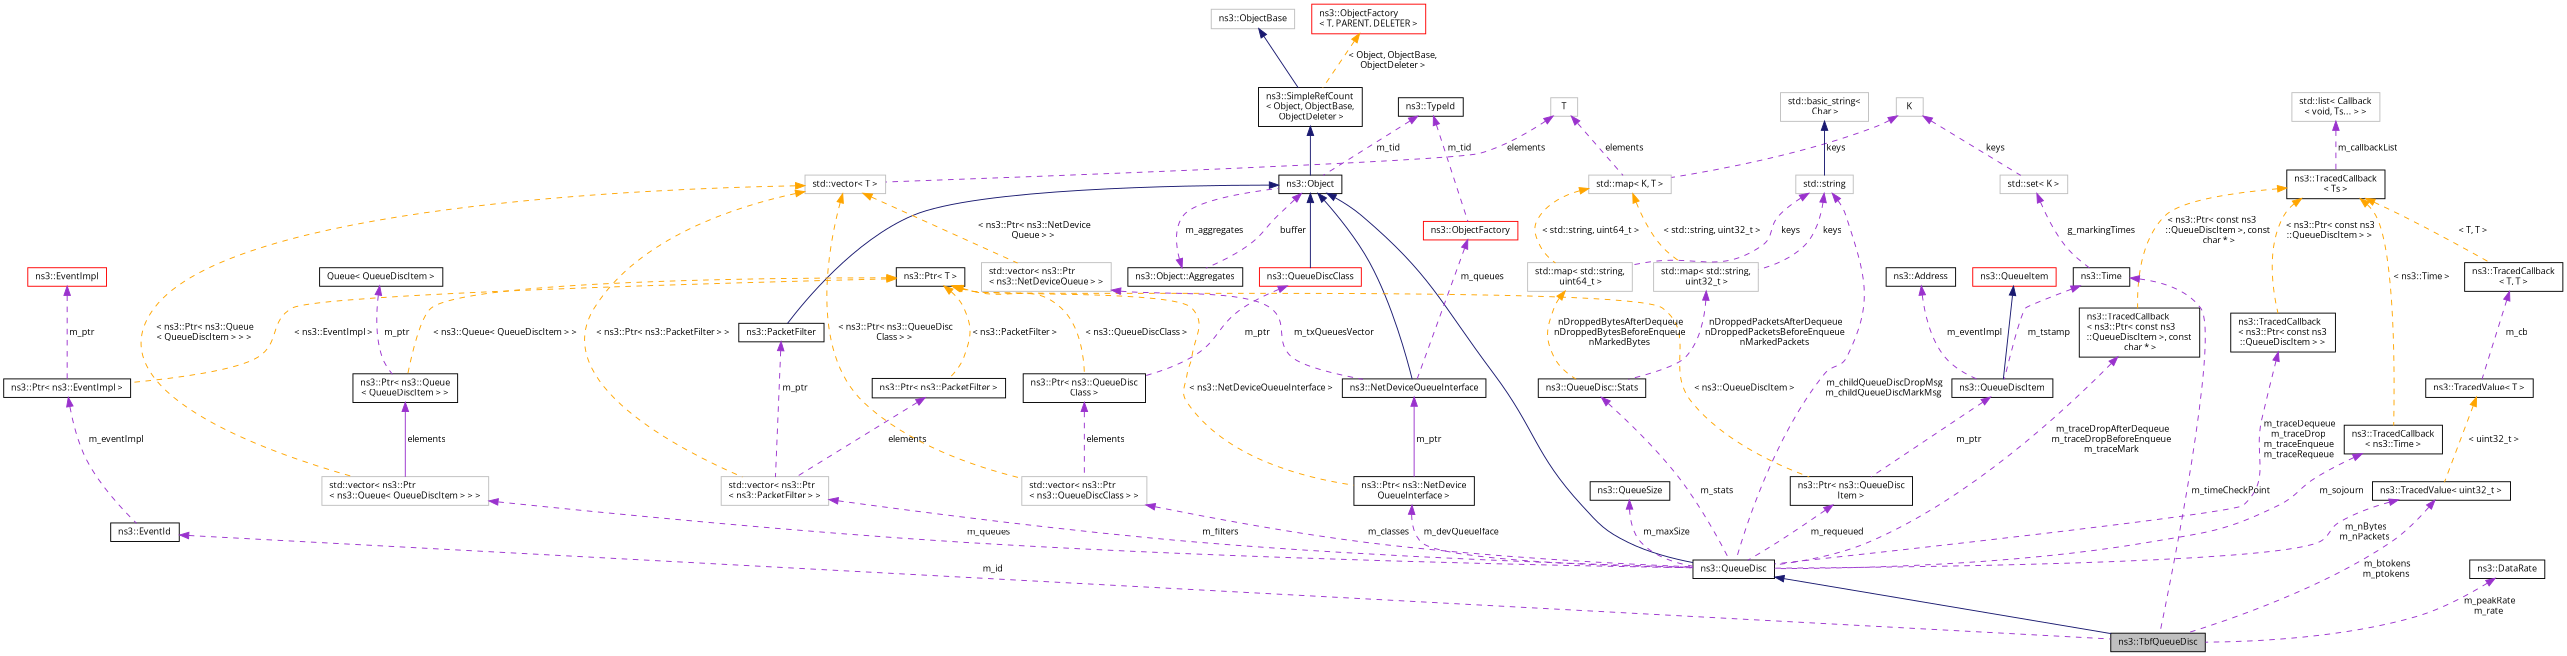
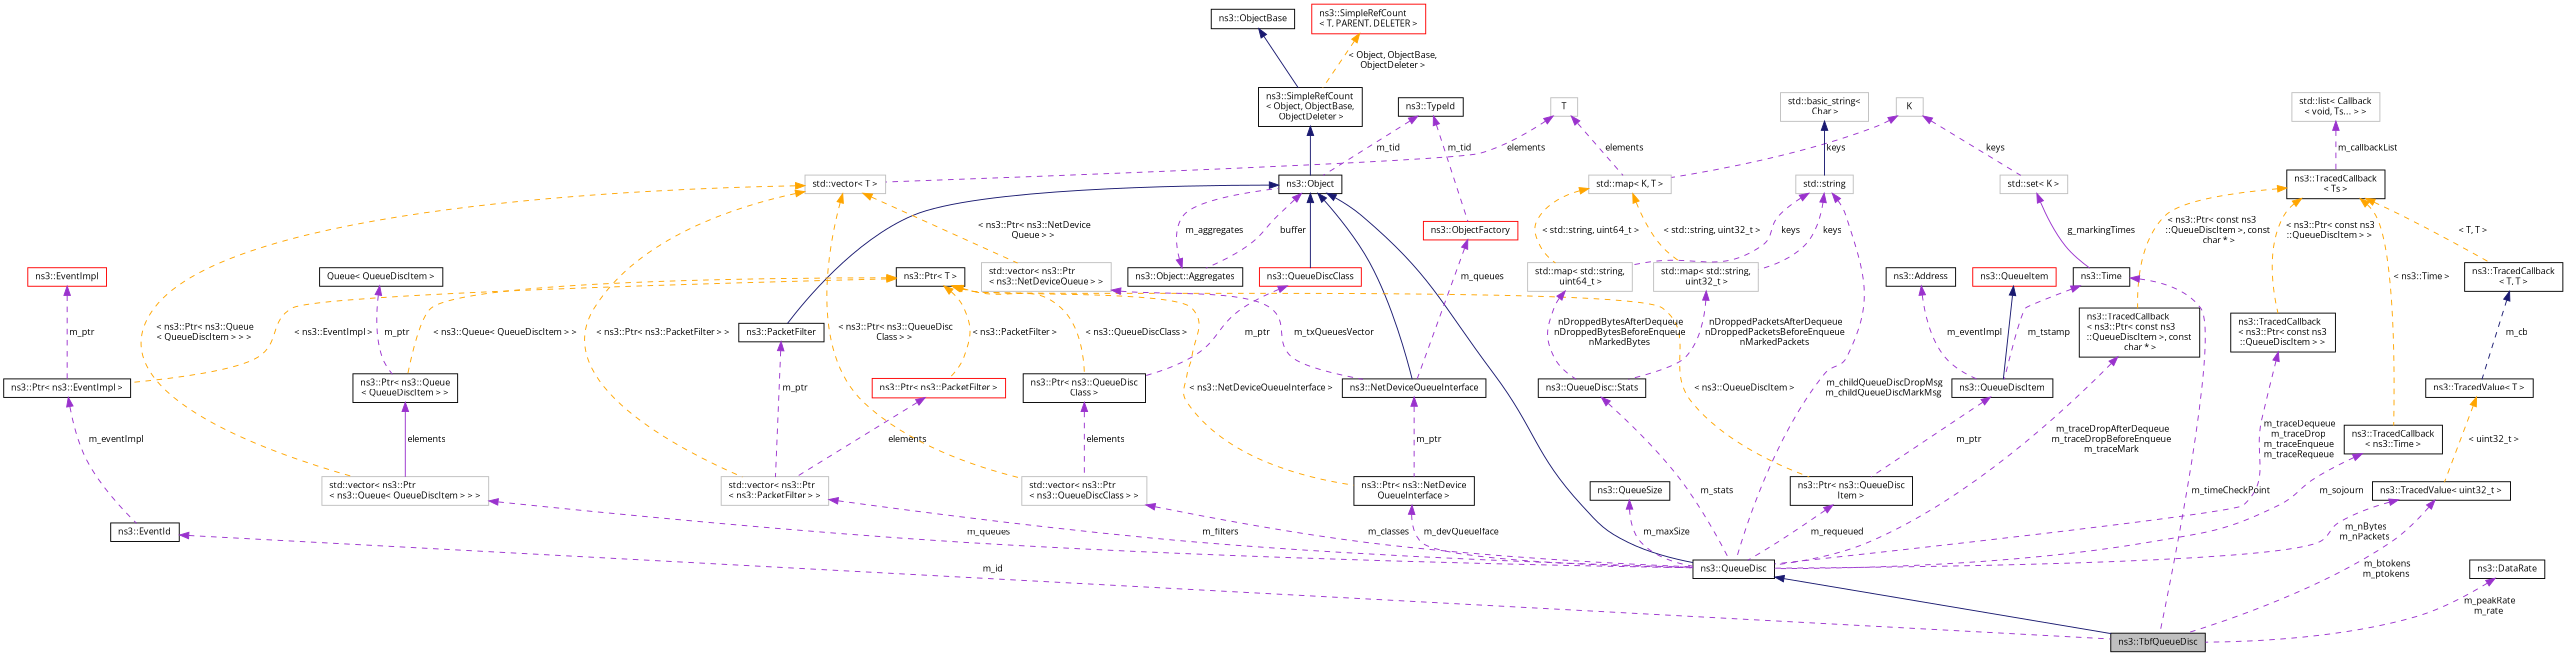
node "ns3::ObjectBase": color grey75 -> black
node "ns3::ObjectFactory < T, PARENT, DELETER >": label "ns3::ObjectFactory < T, PARENT, DELETER >" -> "ns3::SimpleRefCount < T, PARENT, DELETER >"
edge "ns3::Time" -> "std::set< K >": style dashed -> solid
edge "ns3::TracedValue< T >" -> "ns3::TracedCallback < T, T >": color darkorchid3 -> midnightblue
edge "ns3::QueueDisc::Stats" -> "std::map< std::string, uint64_t >": color orange -> darkorchid3
node "ns3::Ptr< ns3::PacketFilter >": color black -> red
edge "ns3::Ptr< ns3::NetDevice QueueInterface >" -> "ns3::NetDeviceQueueInterface": style solid -> dashed
